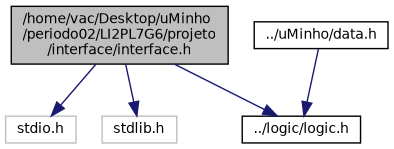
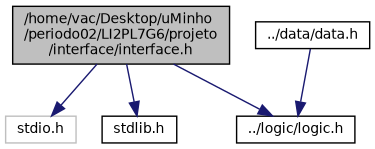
node "../uMinho/data.h": label "../uMinho/data.h" -> "../data/data.h"
node "stdlib.h": color grey75 -> black
